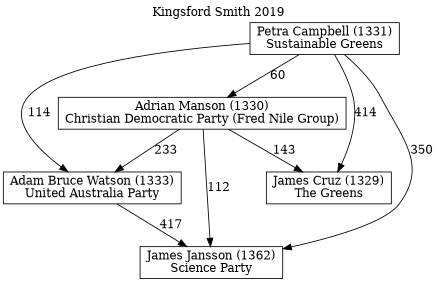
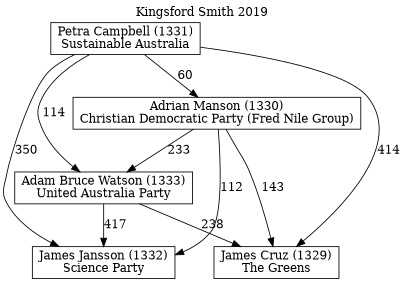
node "Petra Campbell (1331) Sustainable Greens": label "Petra Campbell (1331) Sustainable Greens" -> "Petra Campbell (1331) Sustainable Australia"
edge "Adam Bruce Watson (1333) United Australia Party" -> "James Cruz (1329) The Greens": added, label "238"
node "James Jansson (1362) Science Party": label "James Jansson (1362) Science Party" -> "James Jansson (1332) Science Party"
